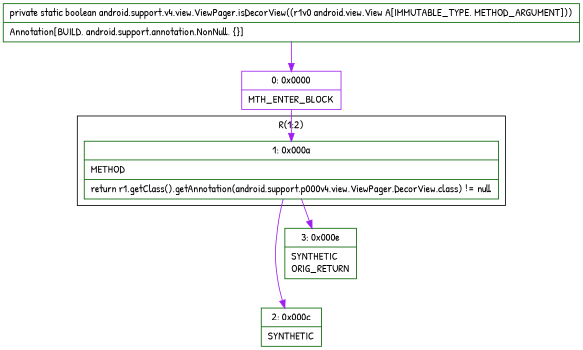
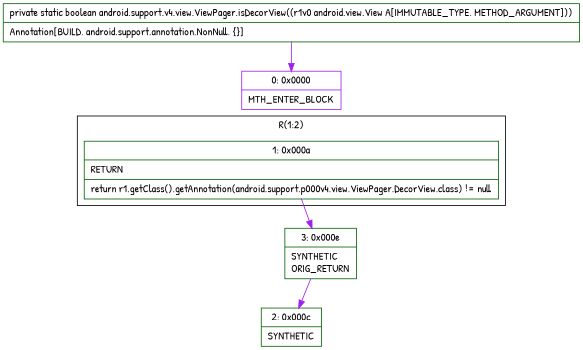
edge "0: 0x0000" -> "1: 0x000a": removed
node "1: 0x000a": text "METHOD" -> "RETURN"
edge "1: 0x000a" -> "2: 0x000c": now "3: 0x000e" -> "2: 0x000c"
